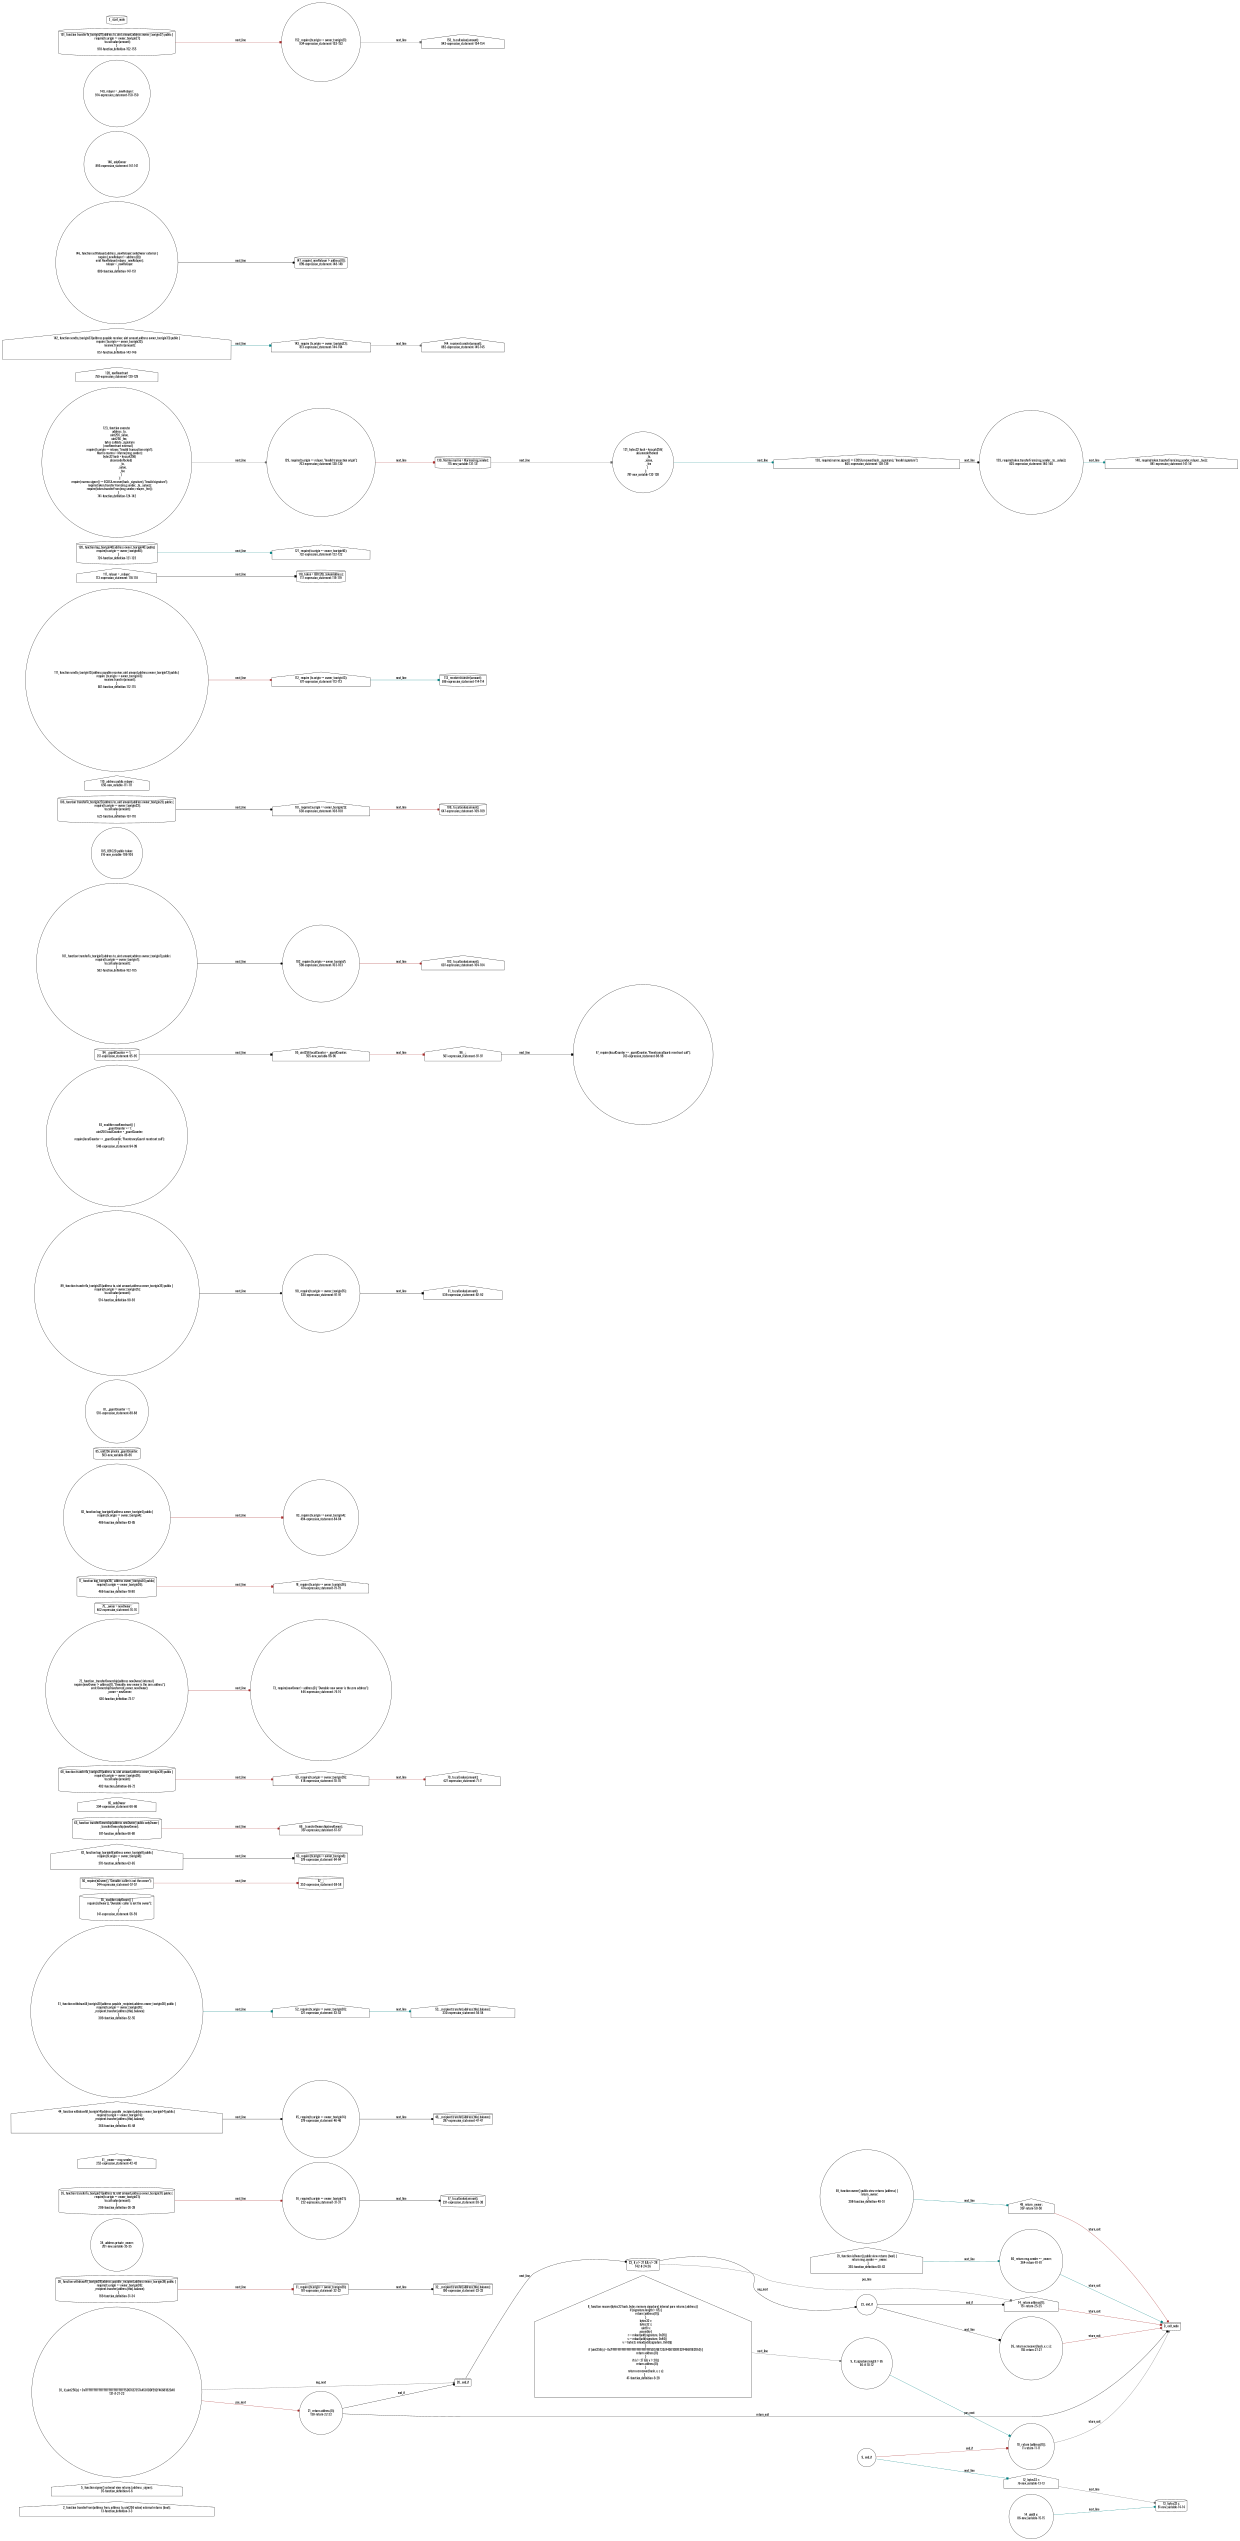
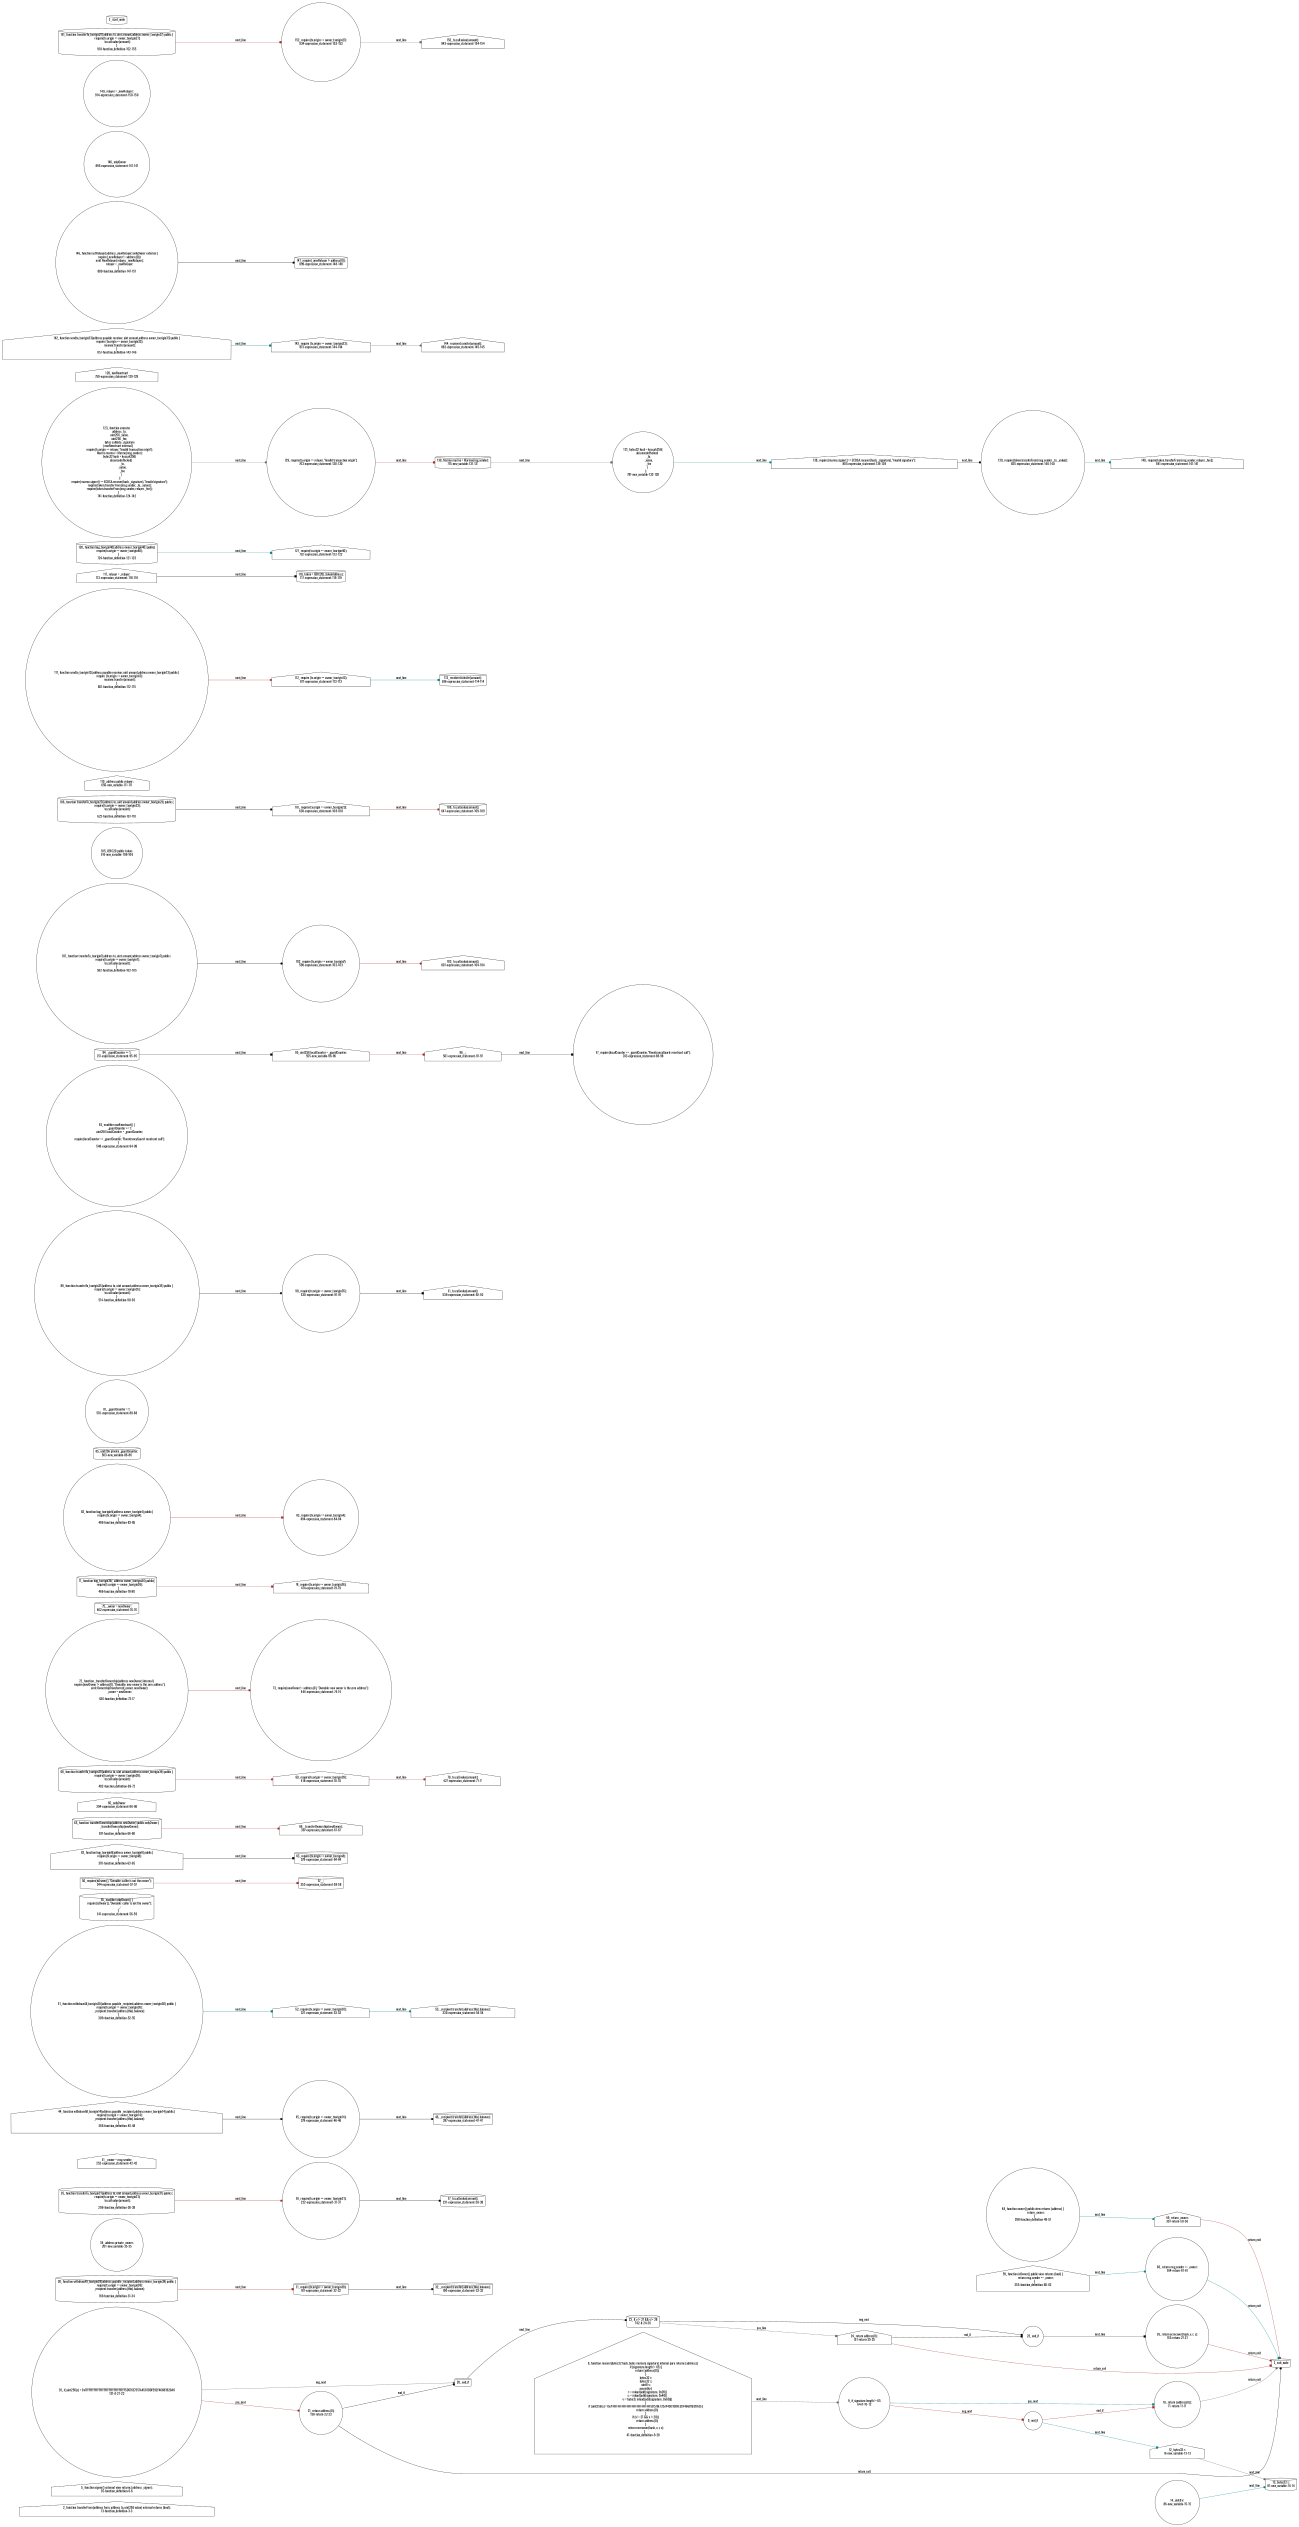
edge "23_ end_if" -> "24_ return address(0); 151-return-25-25": reversed
edge "9_ if_signature.length != 65 64-if-10-12" -> "9_ end_if": added, label "neg_next"
